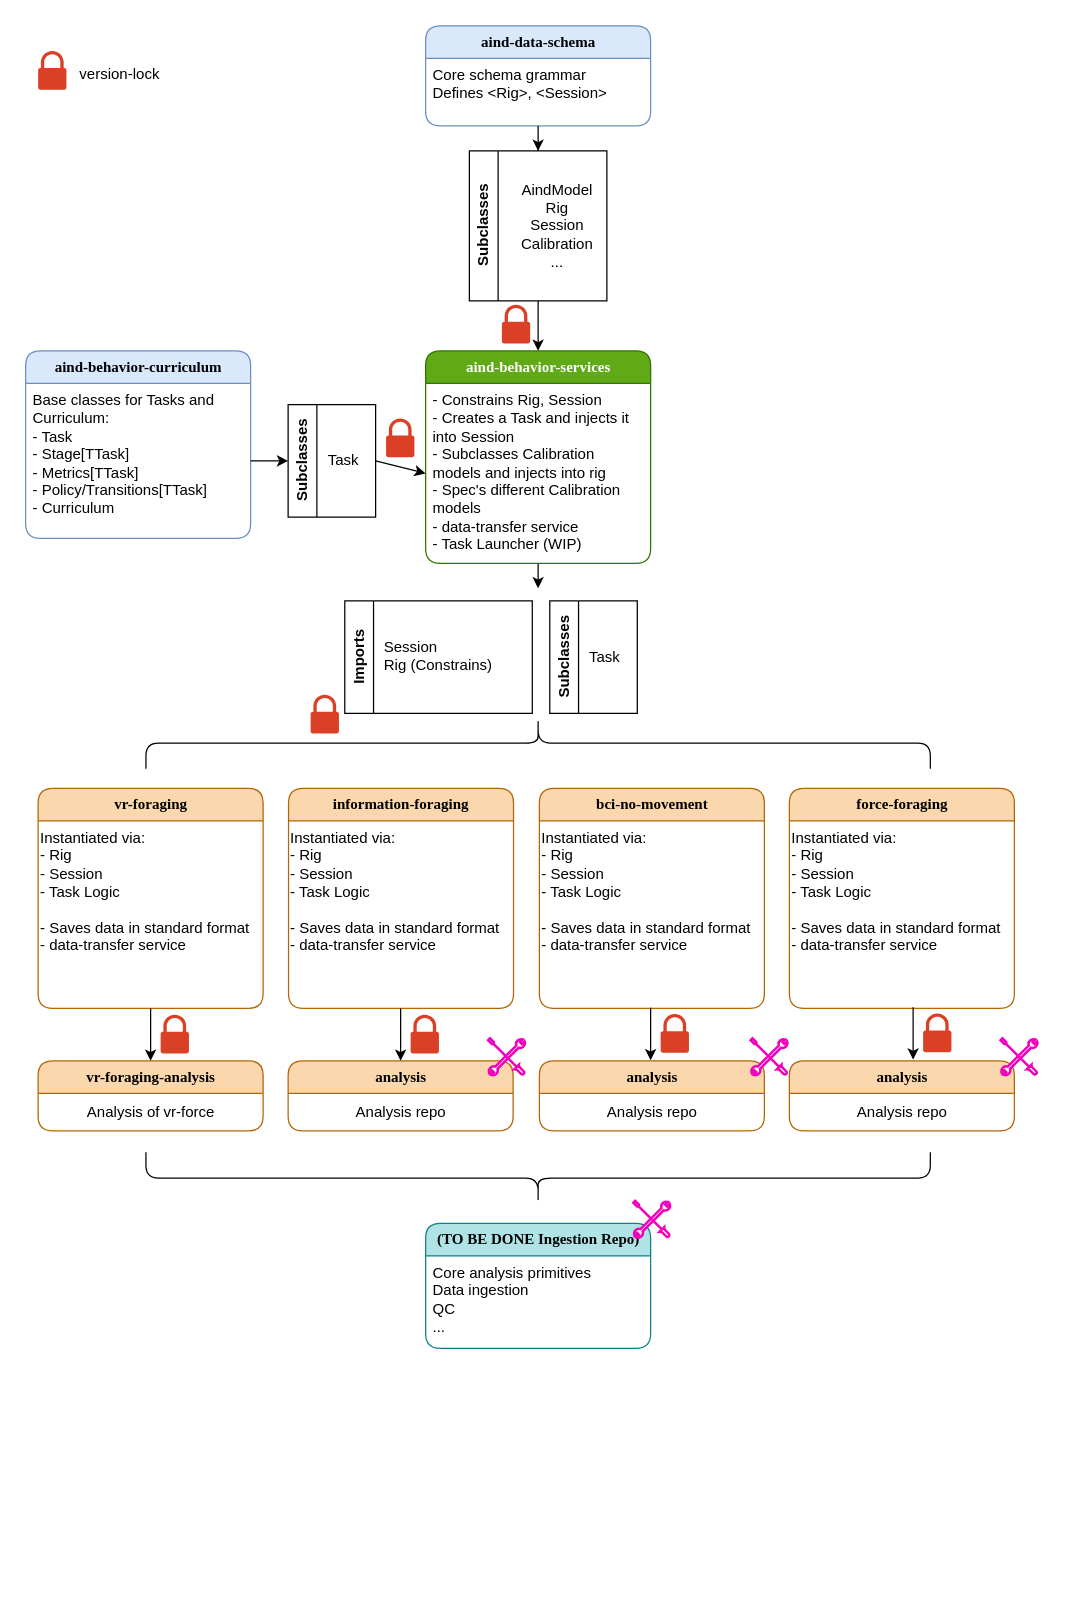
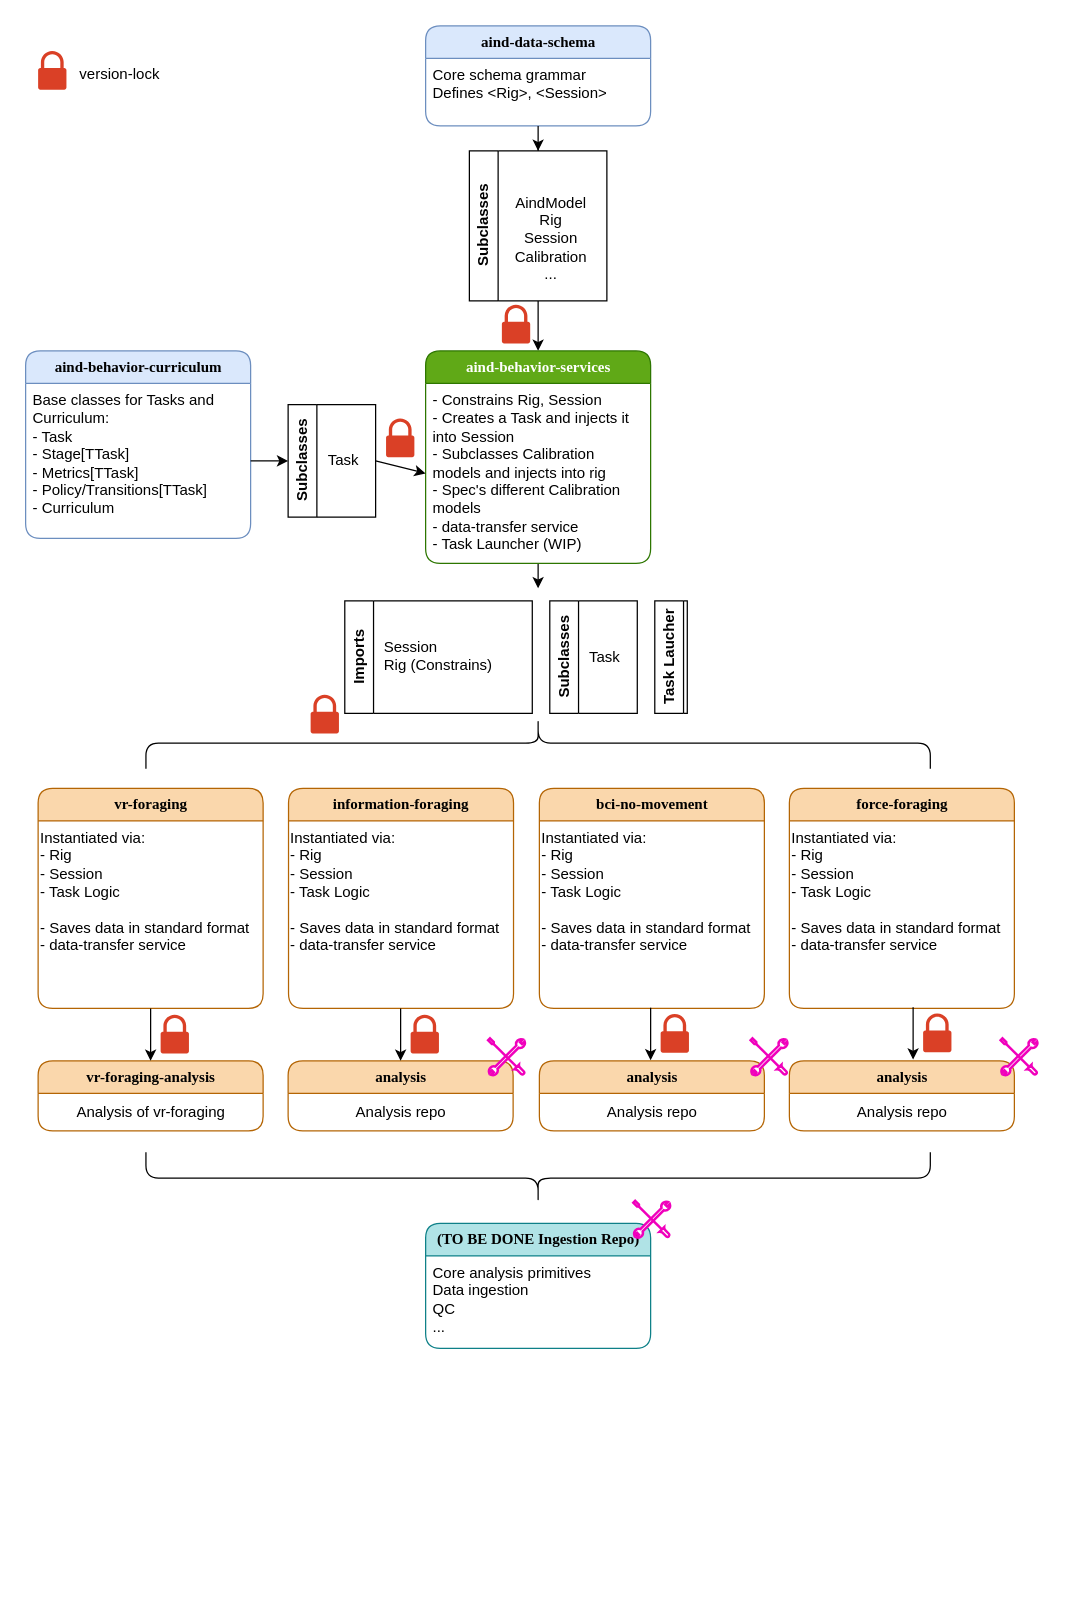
node "AindModel Rig Session Calibration ...": moved (557, 226) -> (551, 238)
node "Task Laucher": added
node "Analysis of vr-force": label "Analysis of vr-force" -> "Analysis of vr-foraging"
